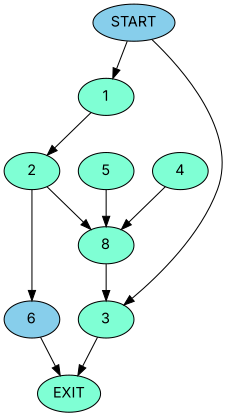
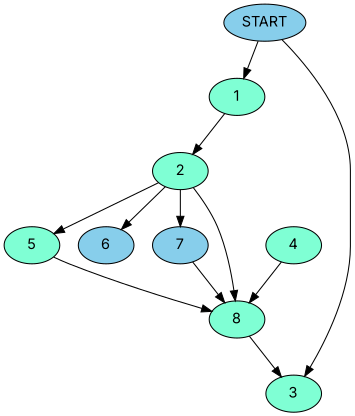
edge "2" -> "5": added
node "7": added
node "EXIT": removed
